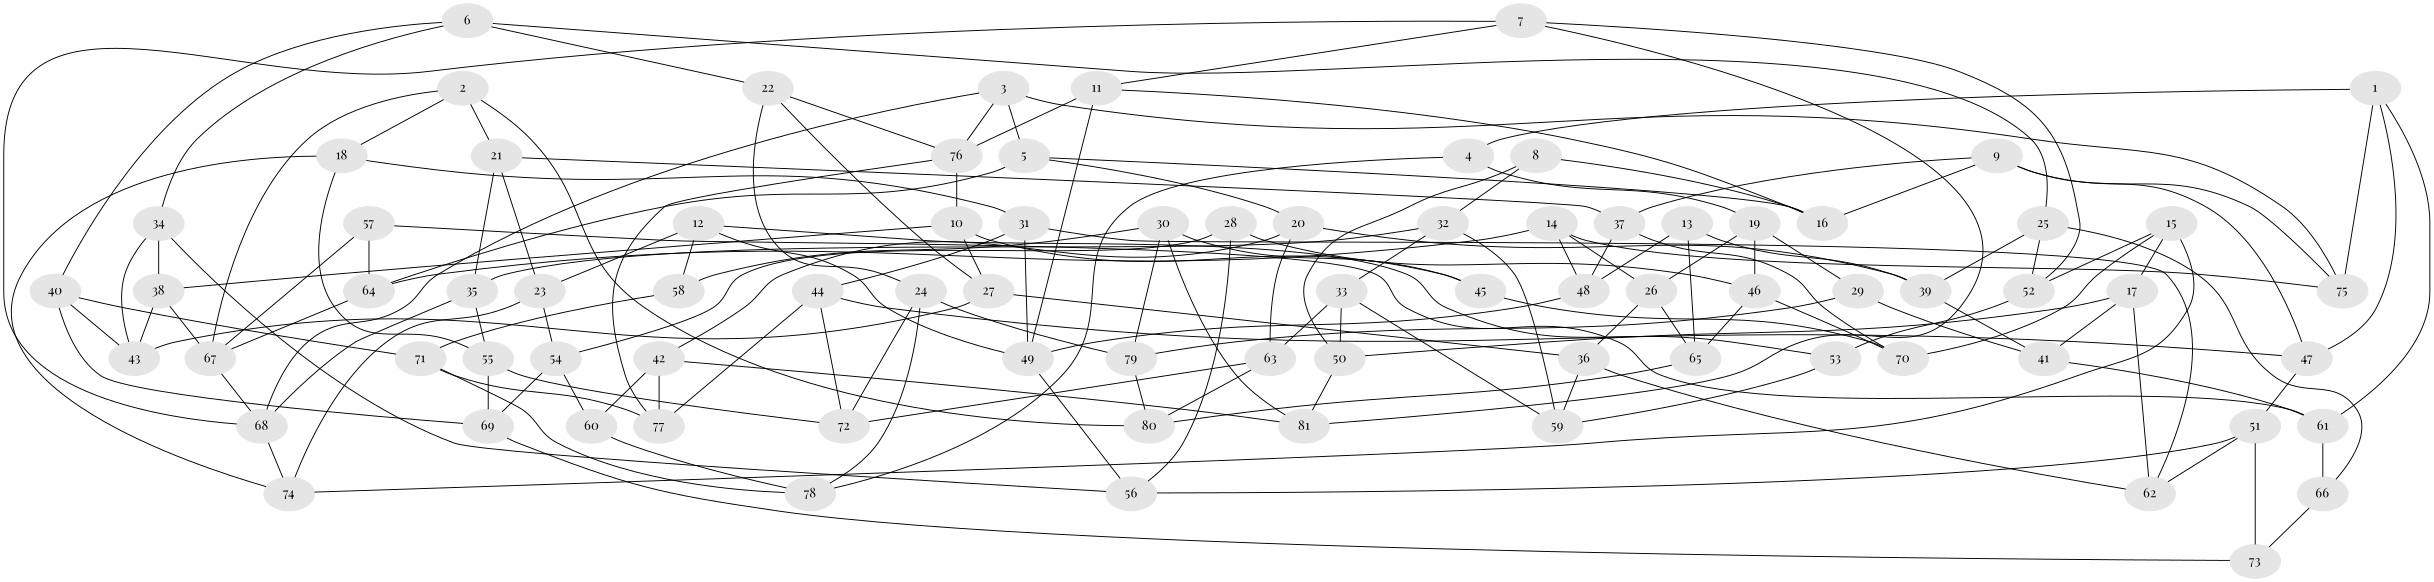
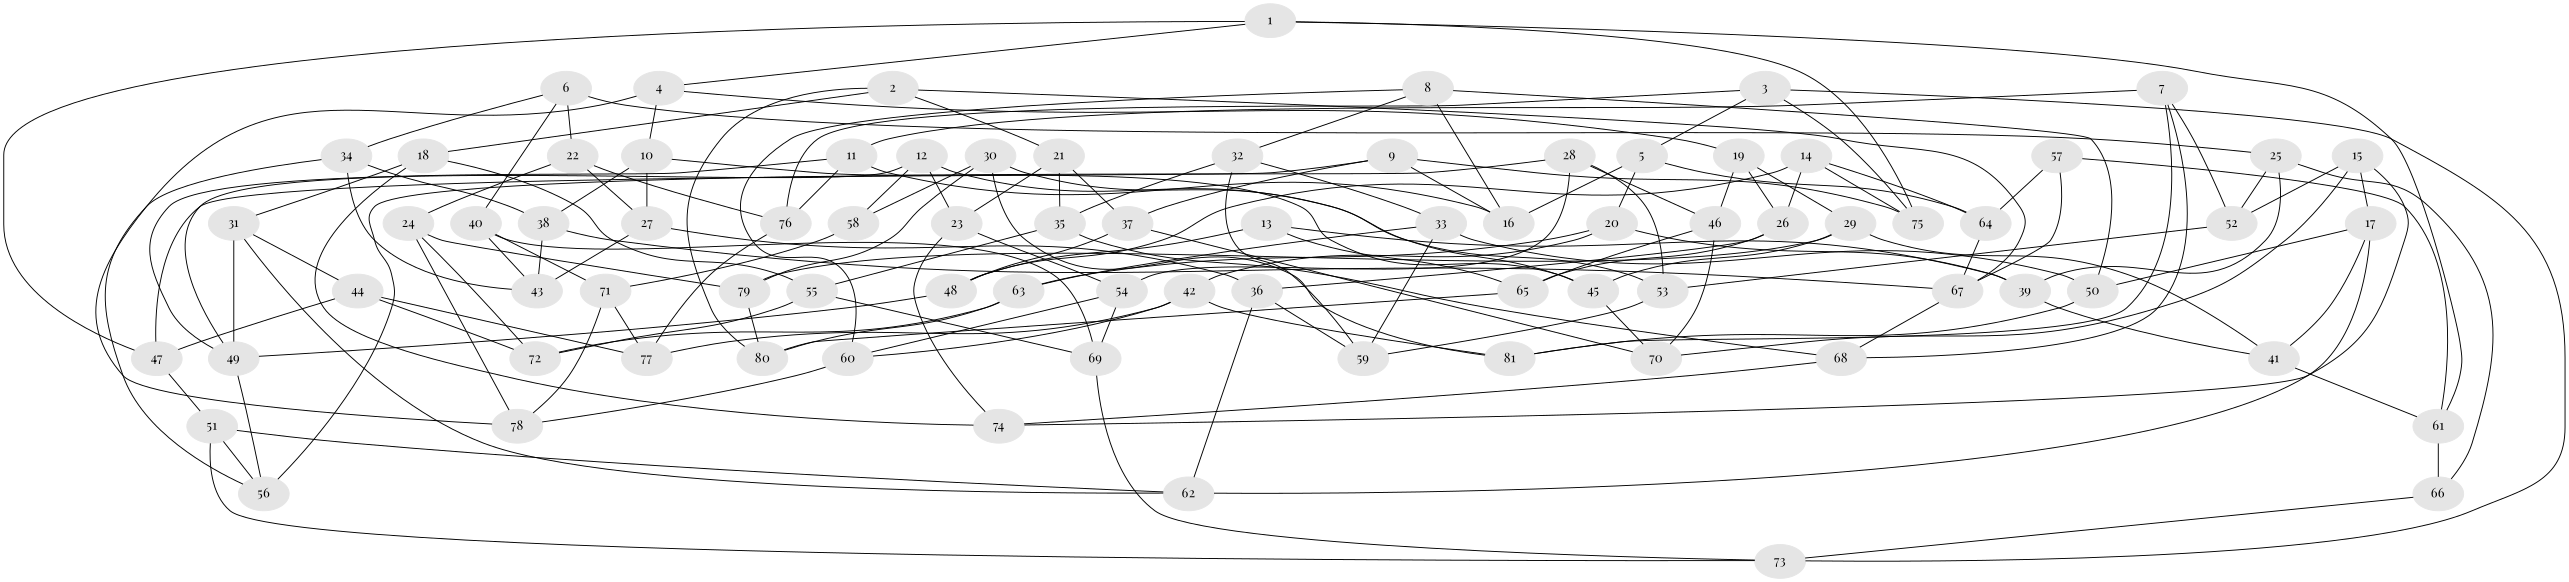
edge "8" -- "60": added
edge "76" -- "10": now "4" -- "10"
edge "3" -- "68": now "3" -- "73"
edge "28" -- "53": added
edge "29" -- "45": added
